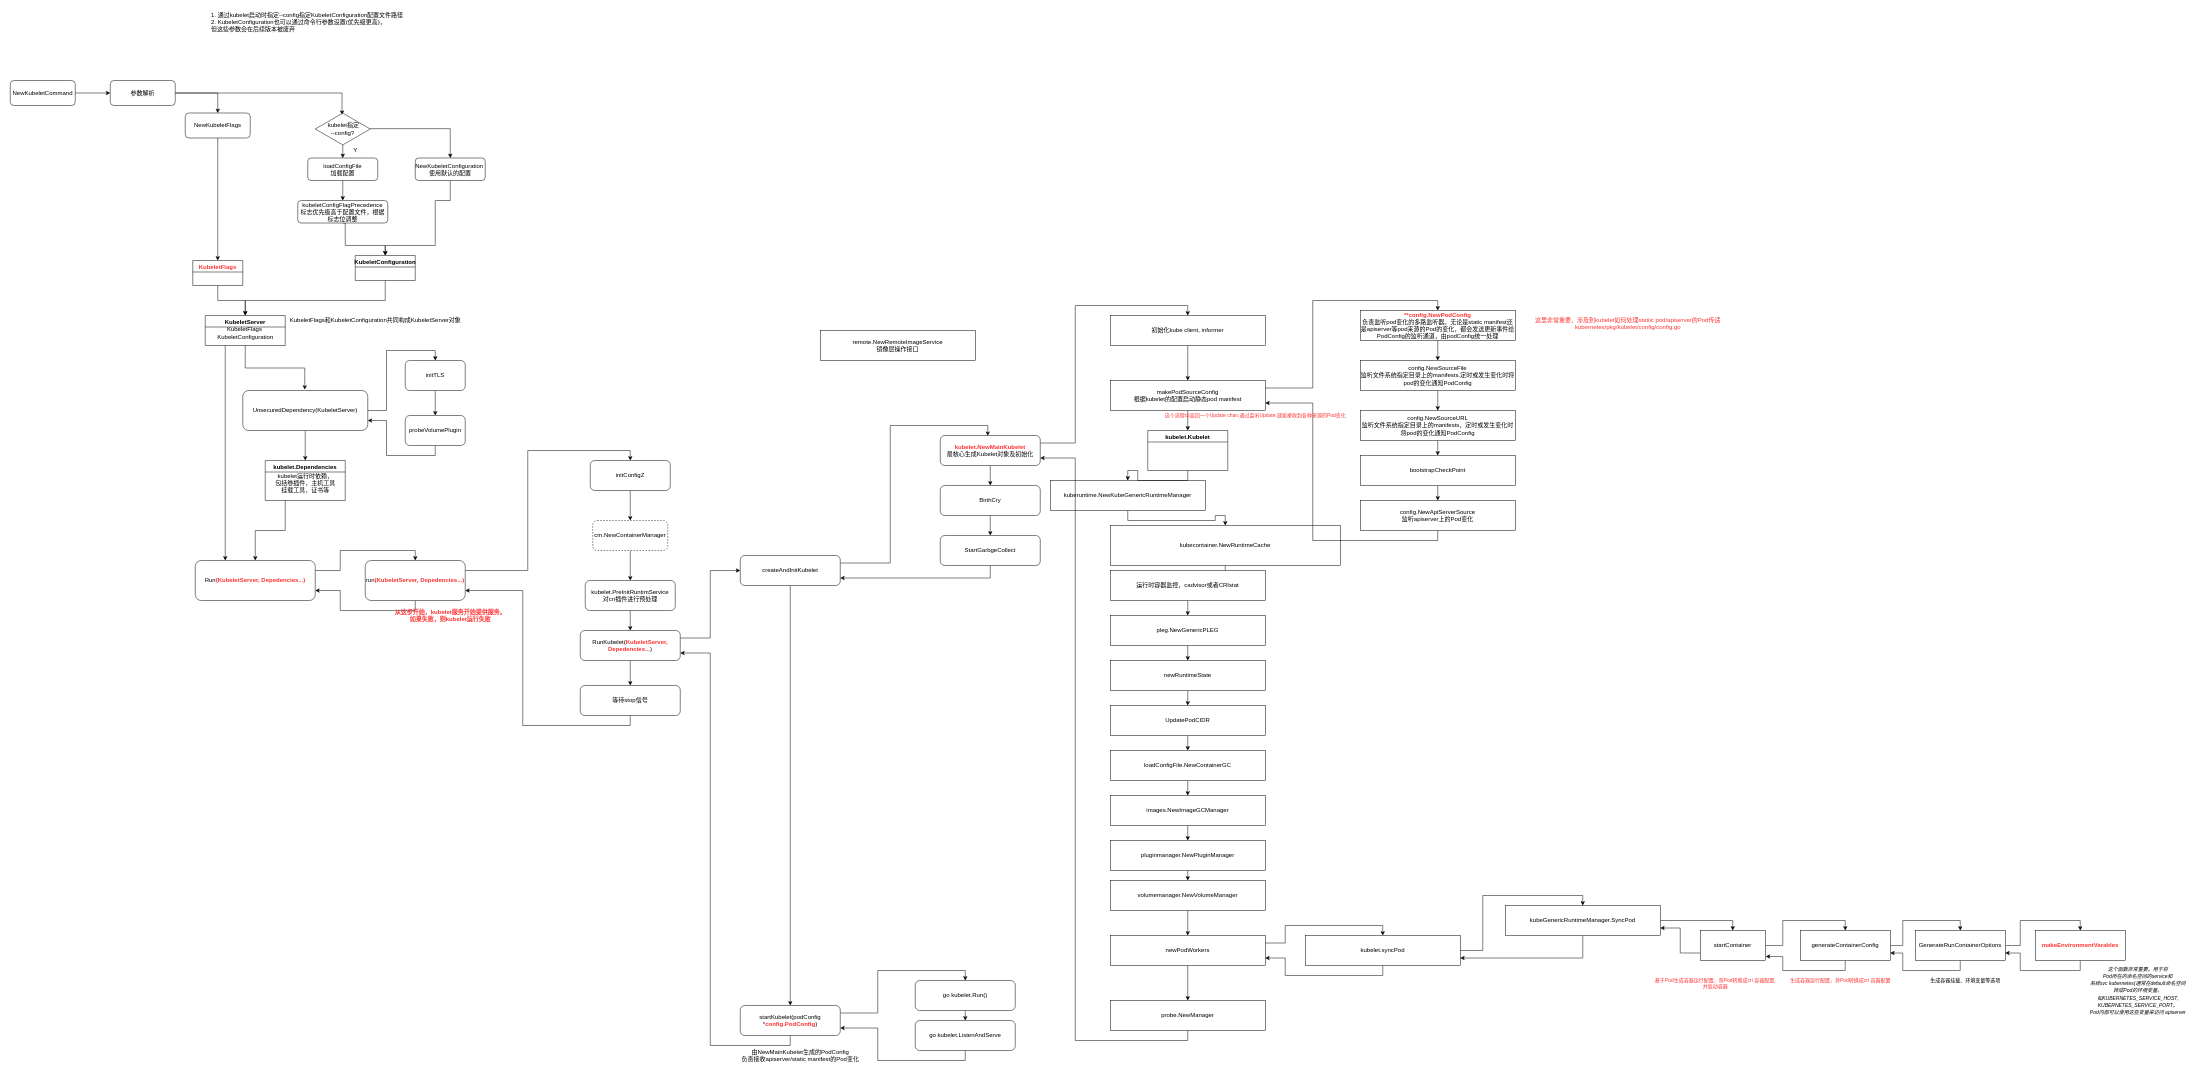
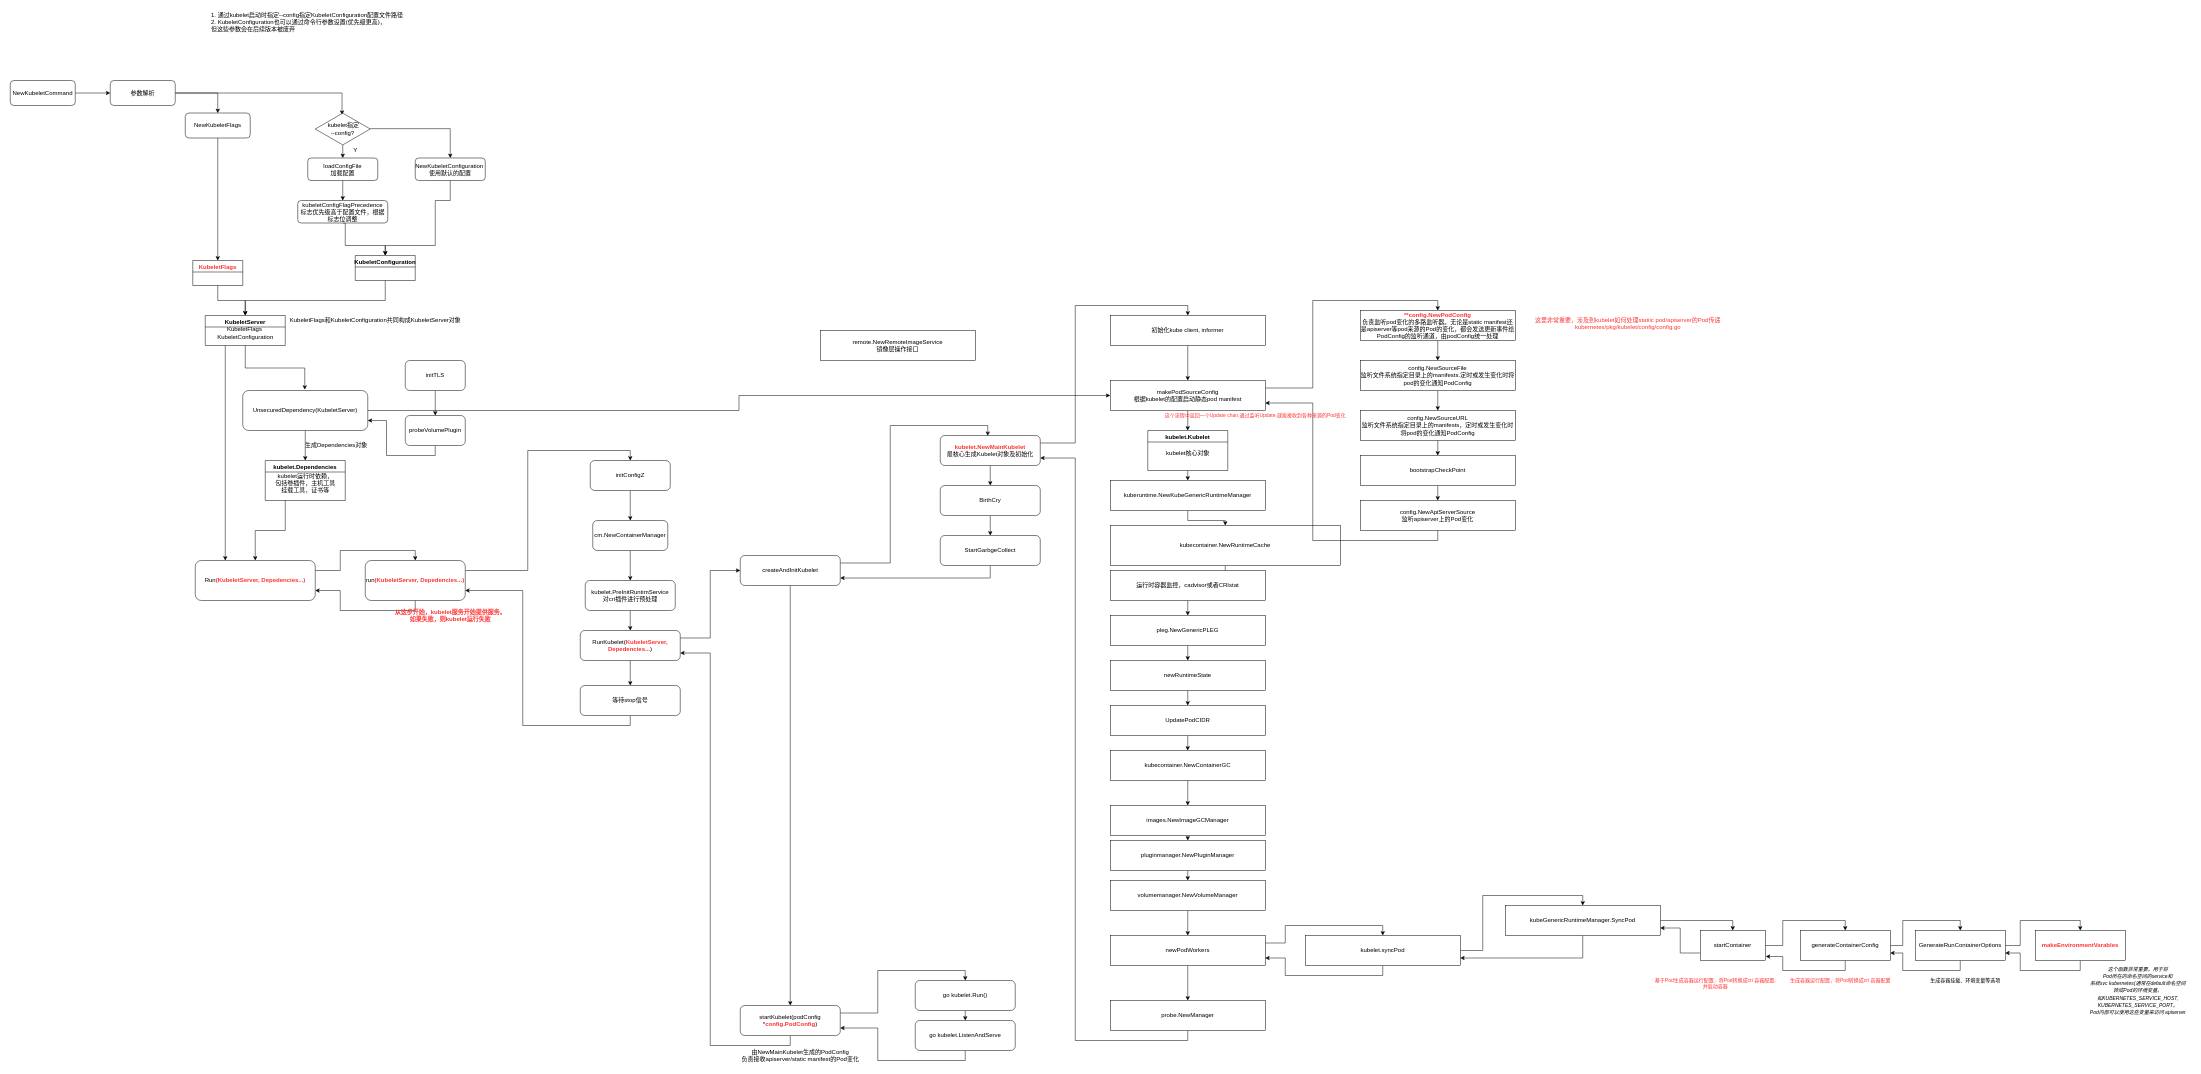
edge "UnsecuredDependency(KubeletServer)" -> "initTLS": now "UnsecuredDependency(KubeletServer)" -> "makePodSourceConfig 根据kubelet的配置启动静态pod manifest"
node "生成Dependencies对象": added
node "kubelet核心对象": added
node "kuberuntime.NewKubeGenericRuntimeManager": moved (1128, 495) -> (1188, 495)
node "cm.NewContainerManager": style dashed -> solid
node "loadConfigFile.NewContainerGC": label "loadConfigFile.NewContainerGC" -> "kubecontainer.NewContainerGC"
node "images.NewImageGCManager": moved (1188, 810) -> (1188, 820)
